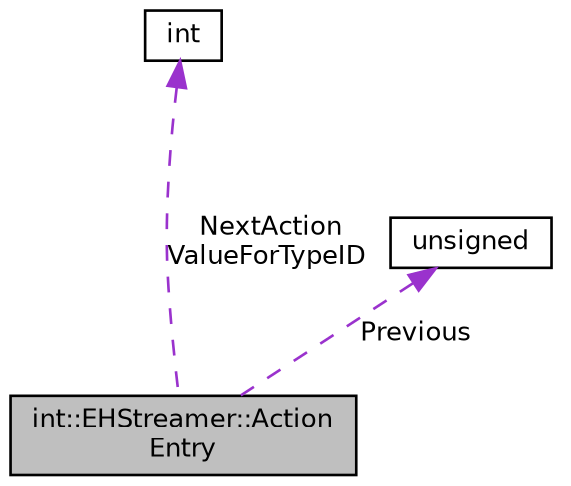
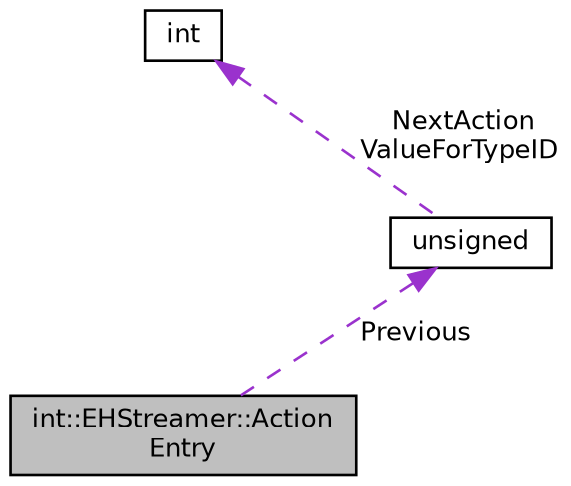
edge "int::EHStreamer::Action Entry" -> "int": now "unsigned" -> "int"
